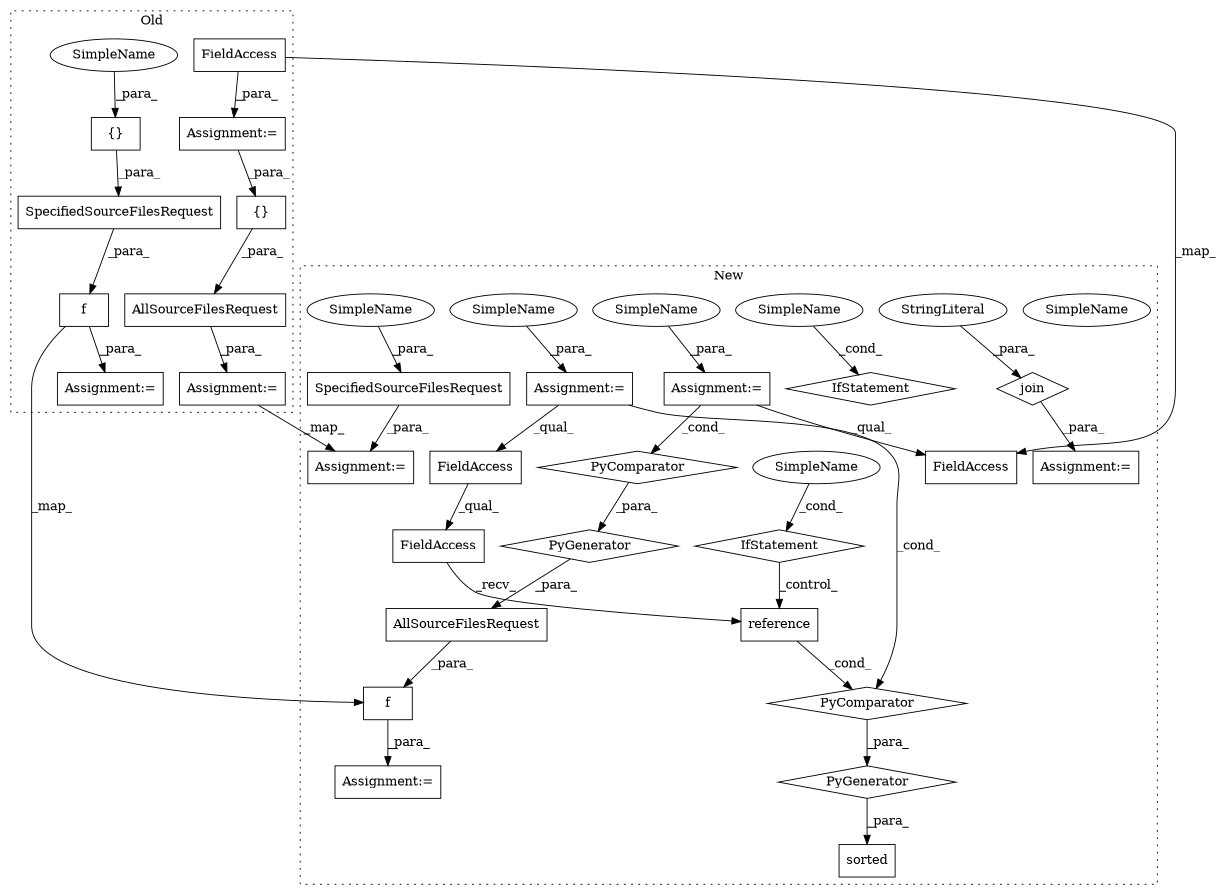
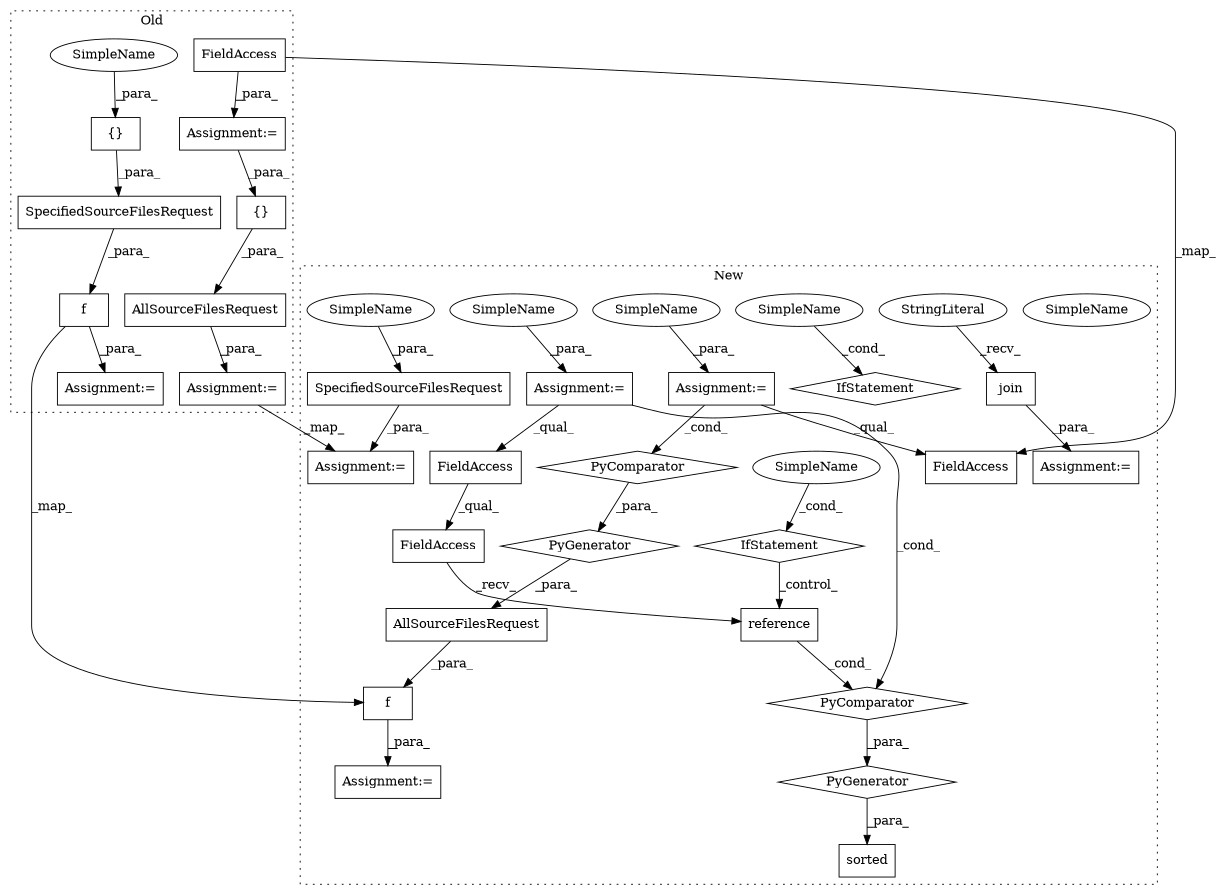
edge "StringLiteral" -> "join": label "_para_" -> "_recv_"
node "join": shape diamond -> box
